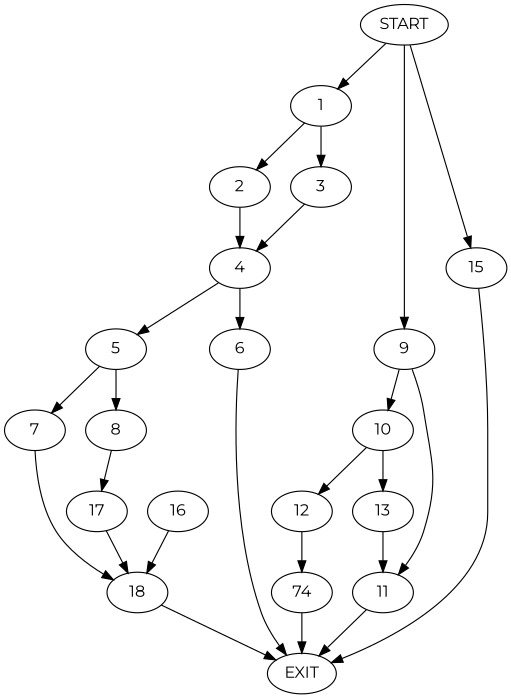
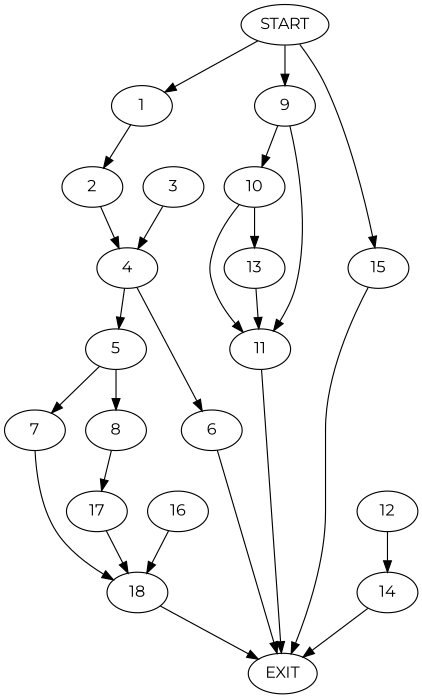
edge "1" -> "3": removed
edge "10" -> "12": now "10" -> "11"
node "74": label "74" -> "14"
